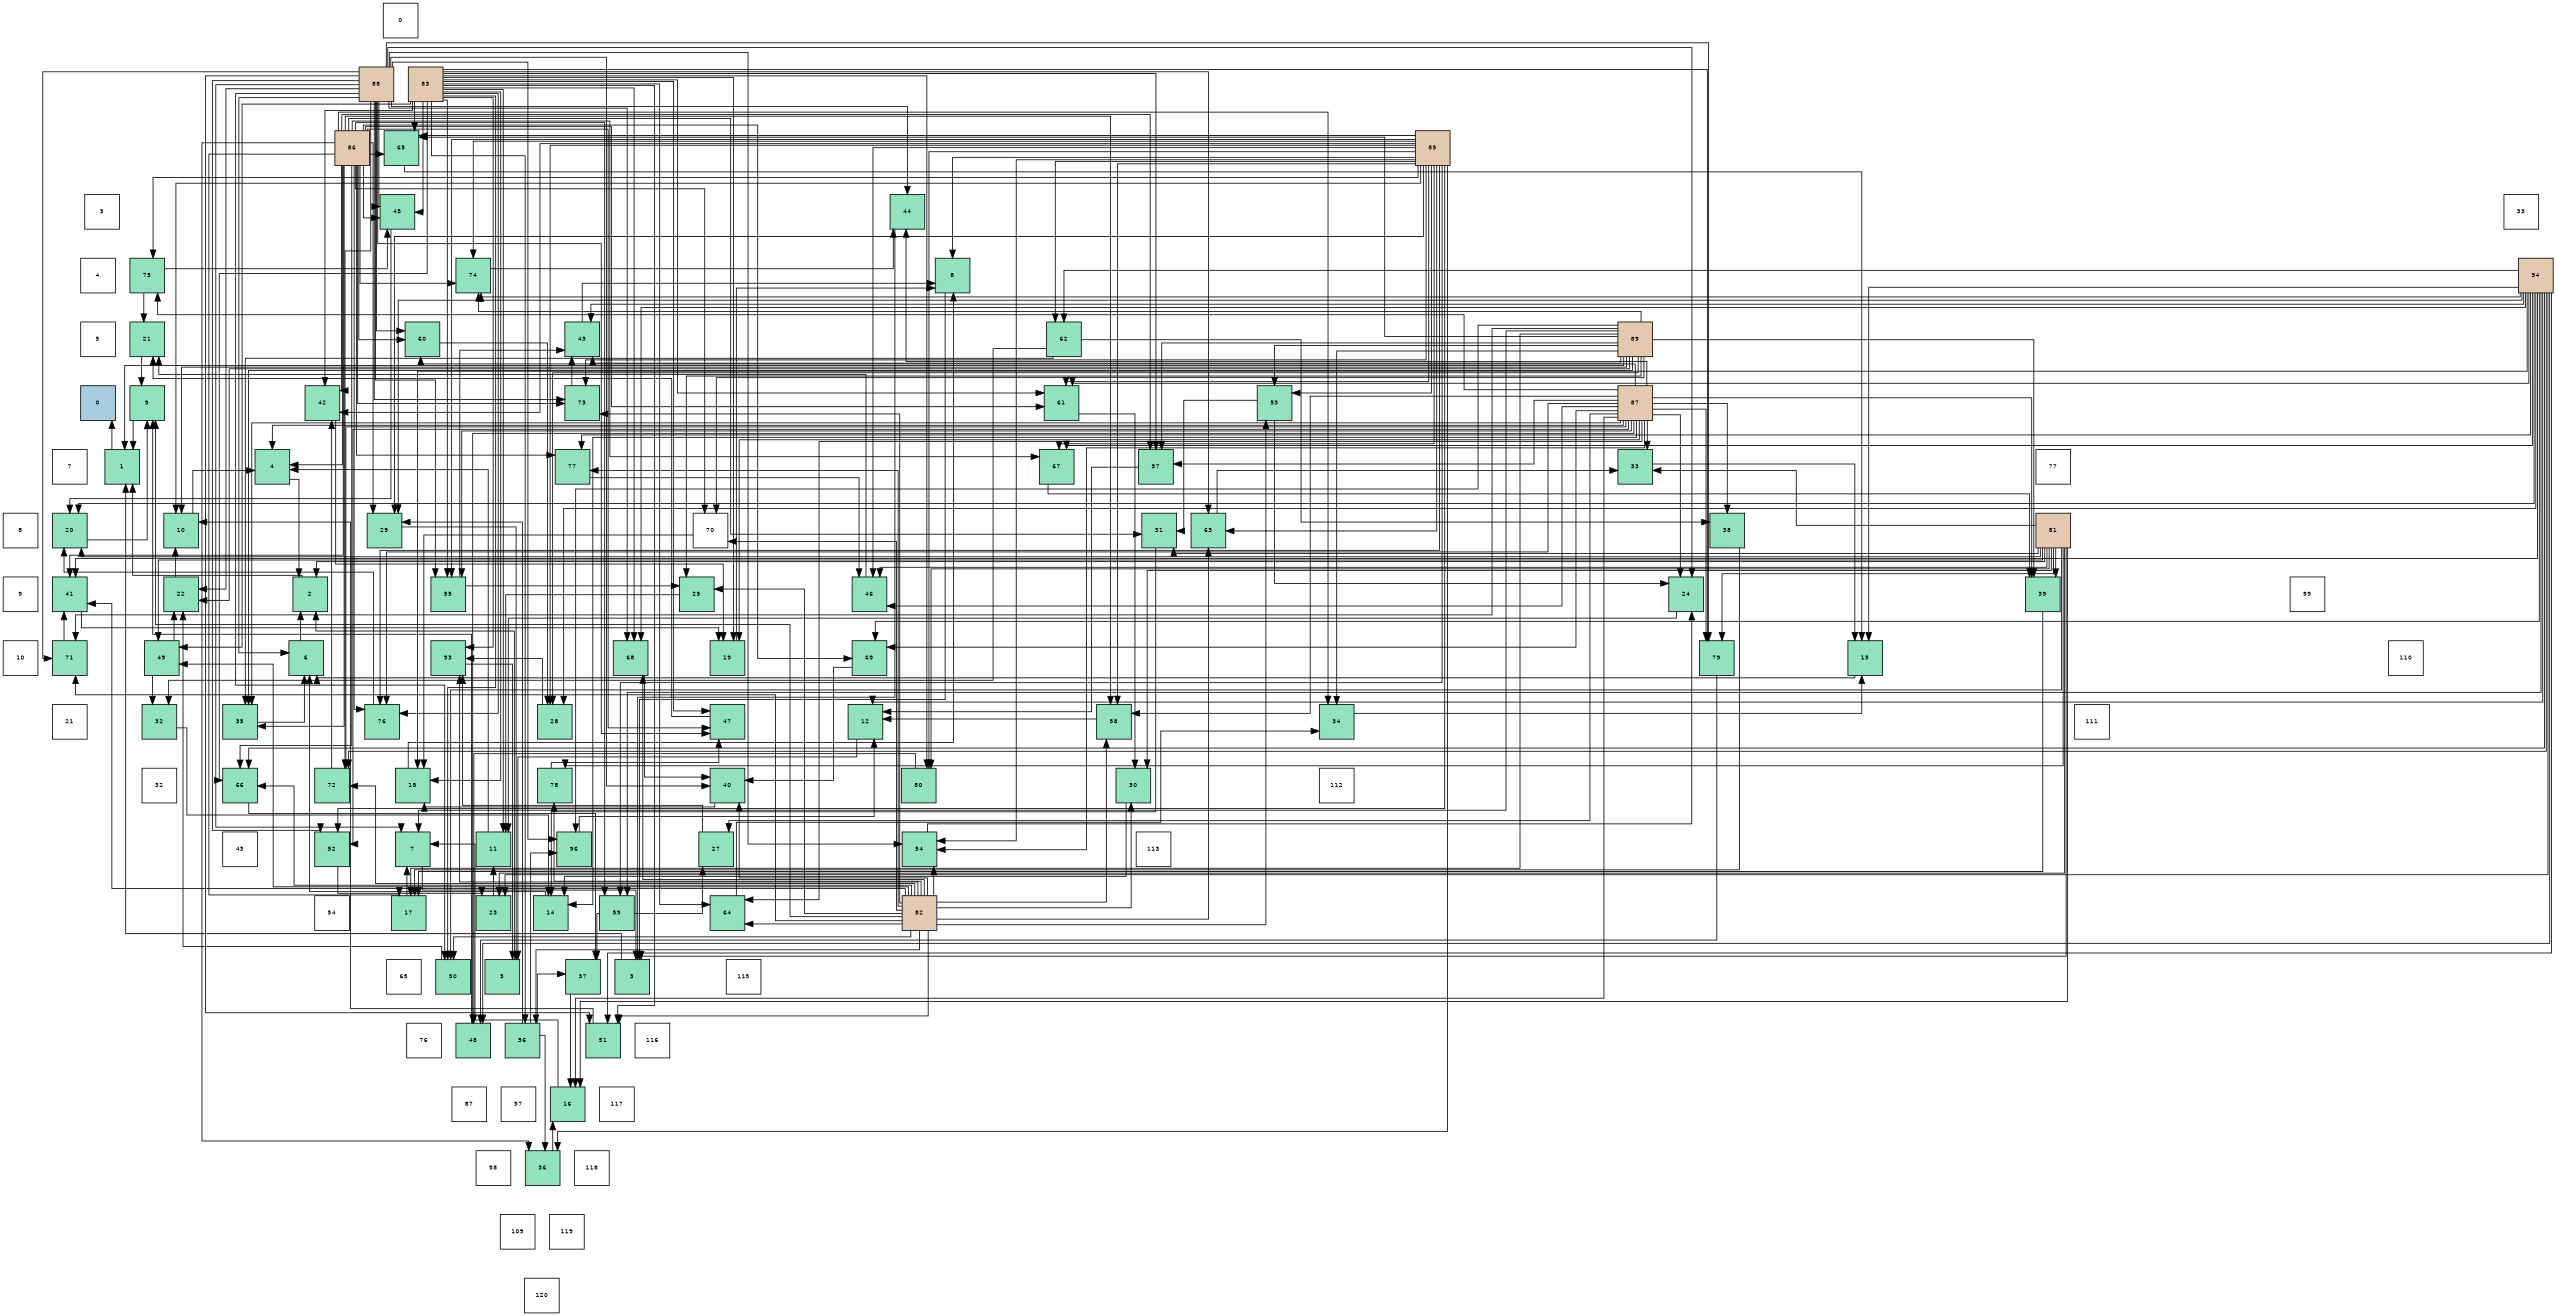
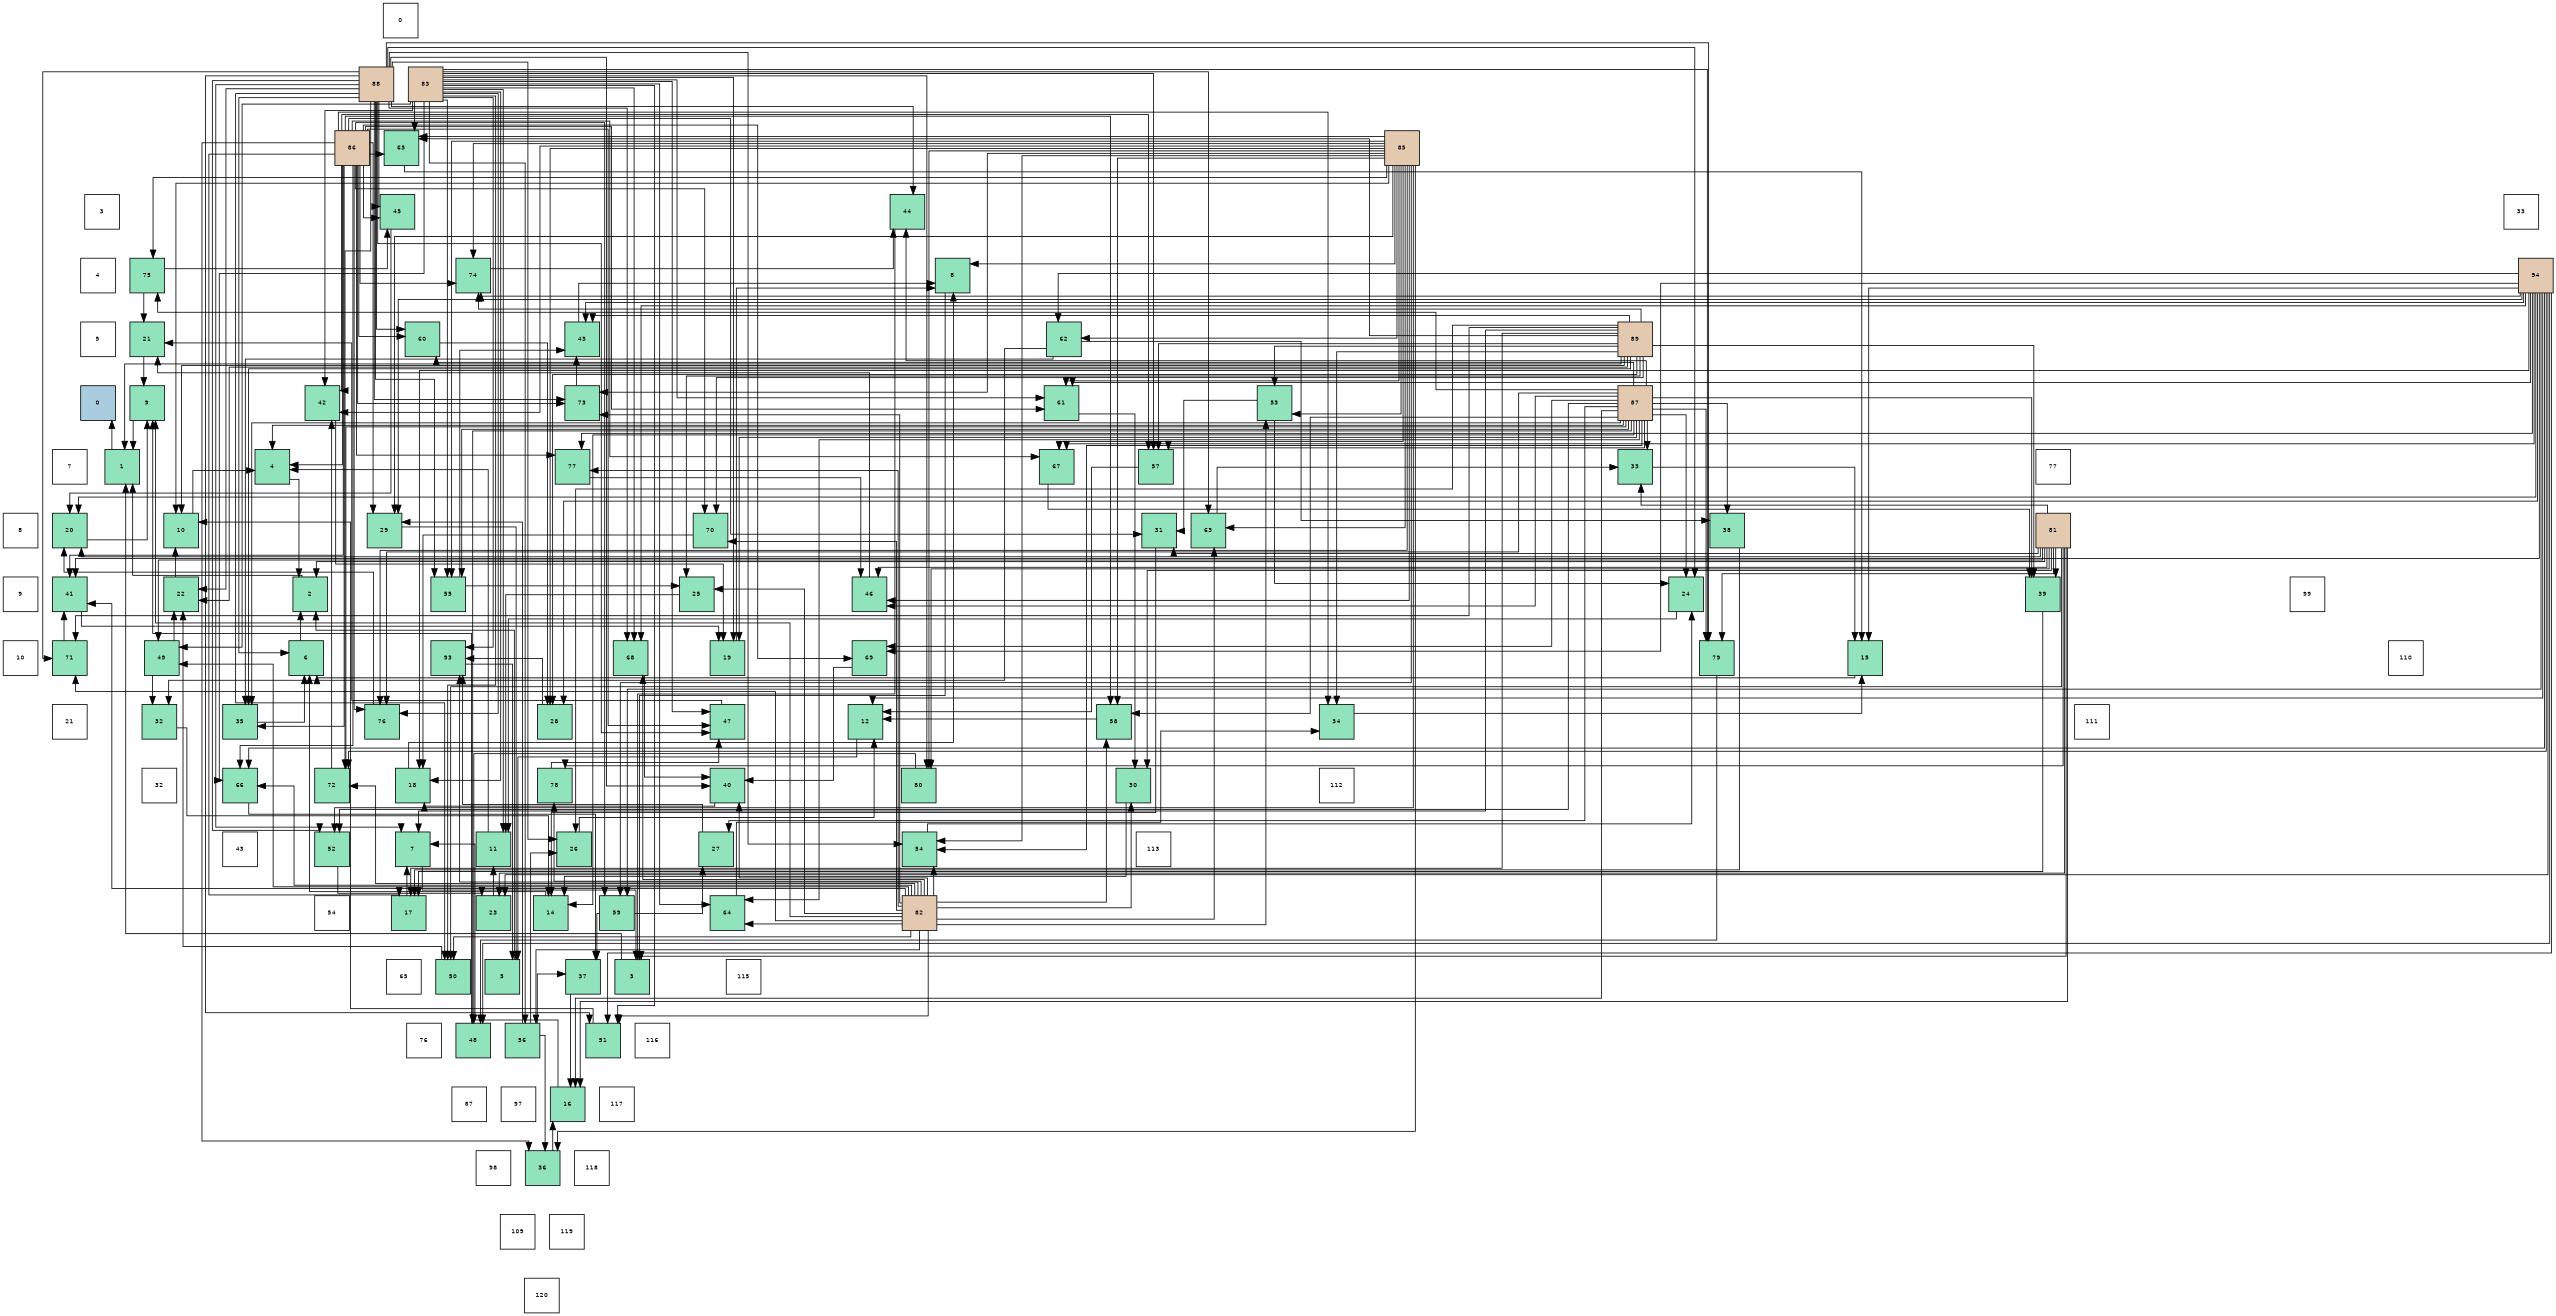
edge "83" -> "45": removed
node "70": fillcolor #ffffff -> #91e3bb
node "96": label "96" -> "26"
